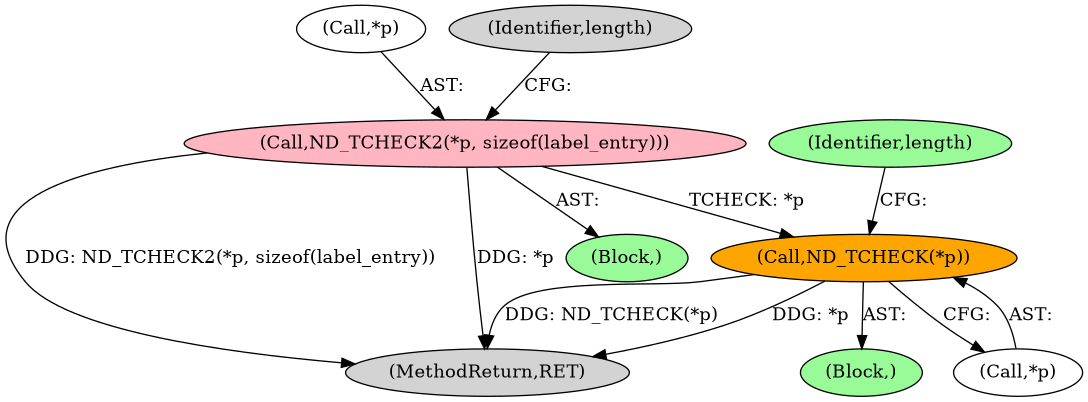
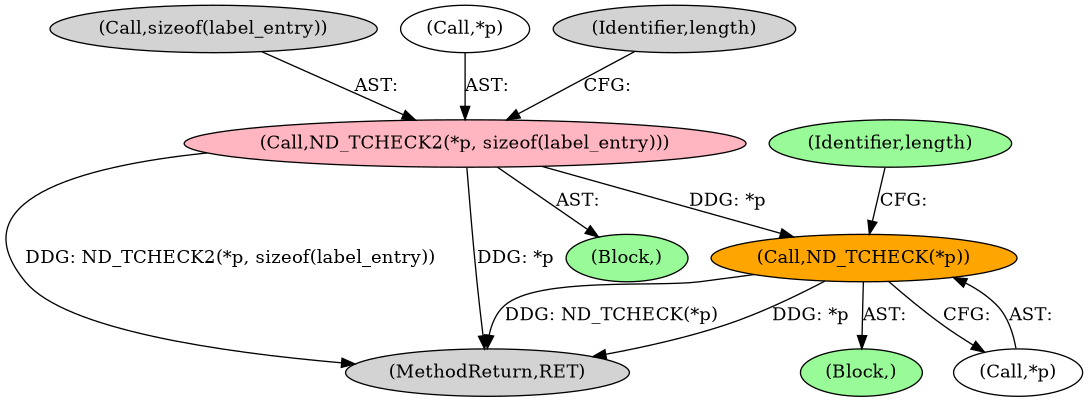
node "(Call,sizeof(label_entry))": added
edge "(Call,ND_TCHECK2(*p, sizeof(label_entry)))" -> "(Call,ND_TCHECK(*p))": label "TCHECK: *p" -> "DDG: *p"
